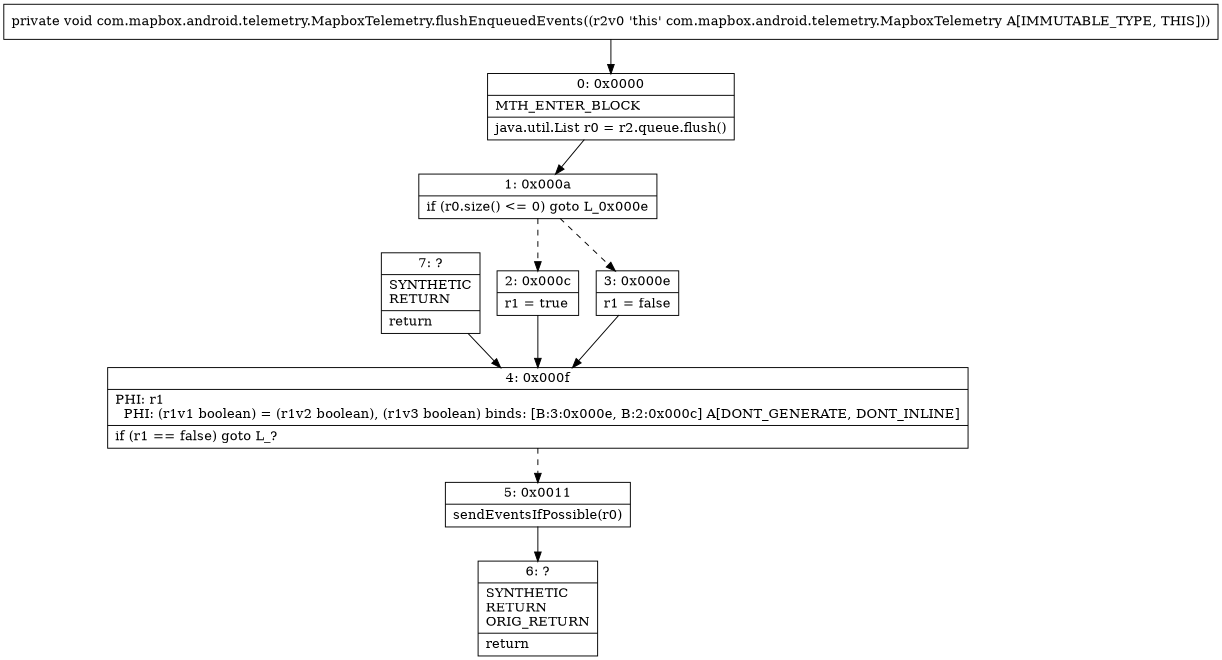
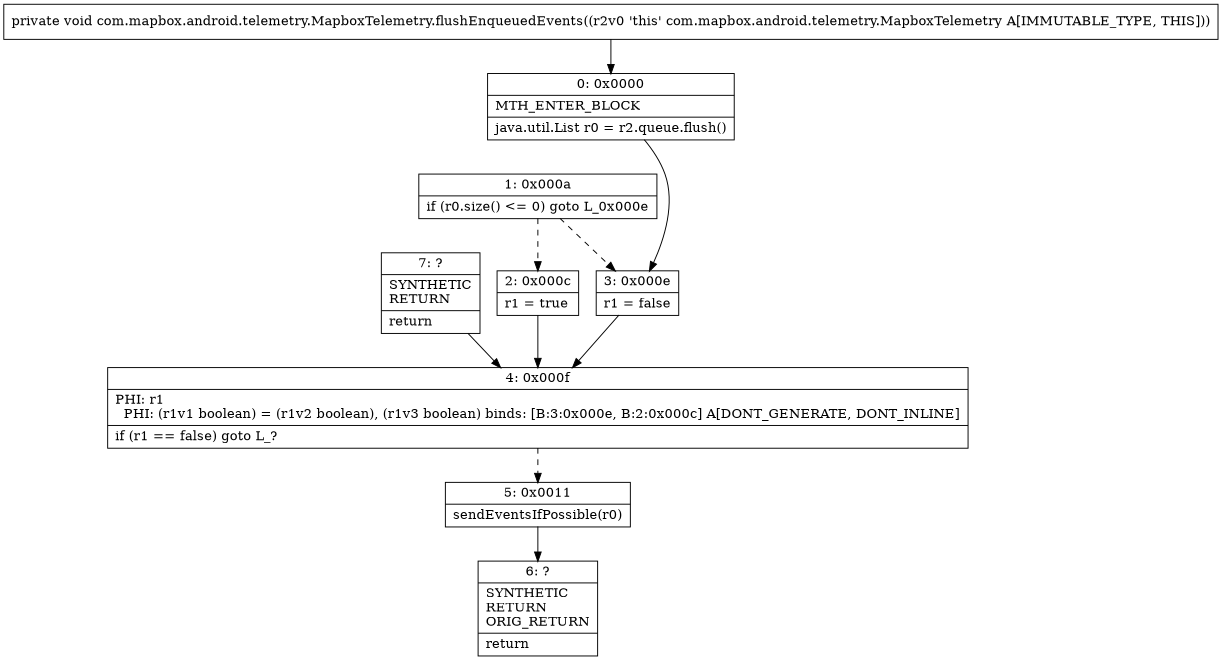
edge "0: 0x0000" -> "1: 0x000a": now "0: 0x0000" -> "3: 0x000e"
